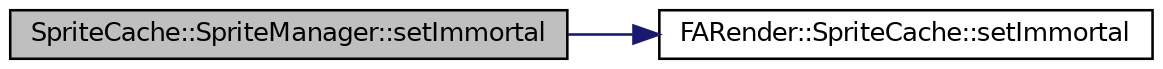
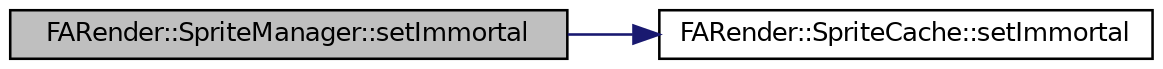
node "SpriteCache::SpriteManager::setImmortal": label "SpriteCache::SpriteManager::setImmortal" -> "FARender::SpriteManager::setImmortal"
